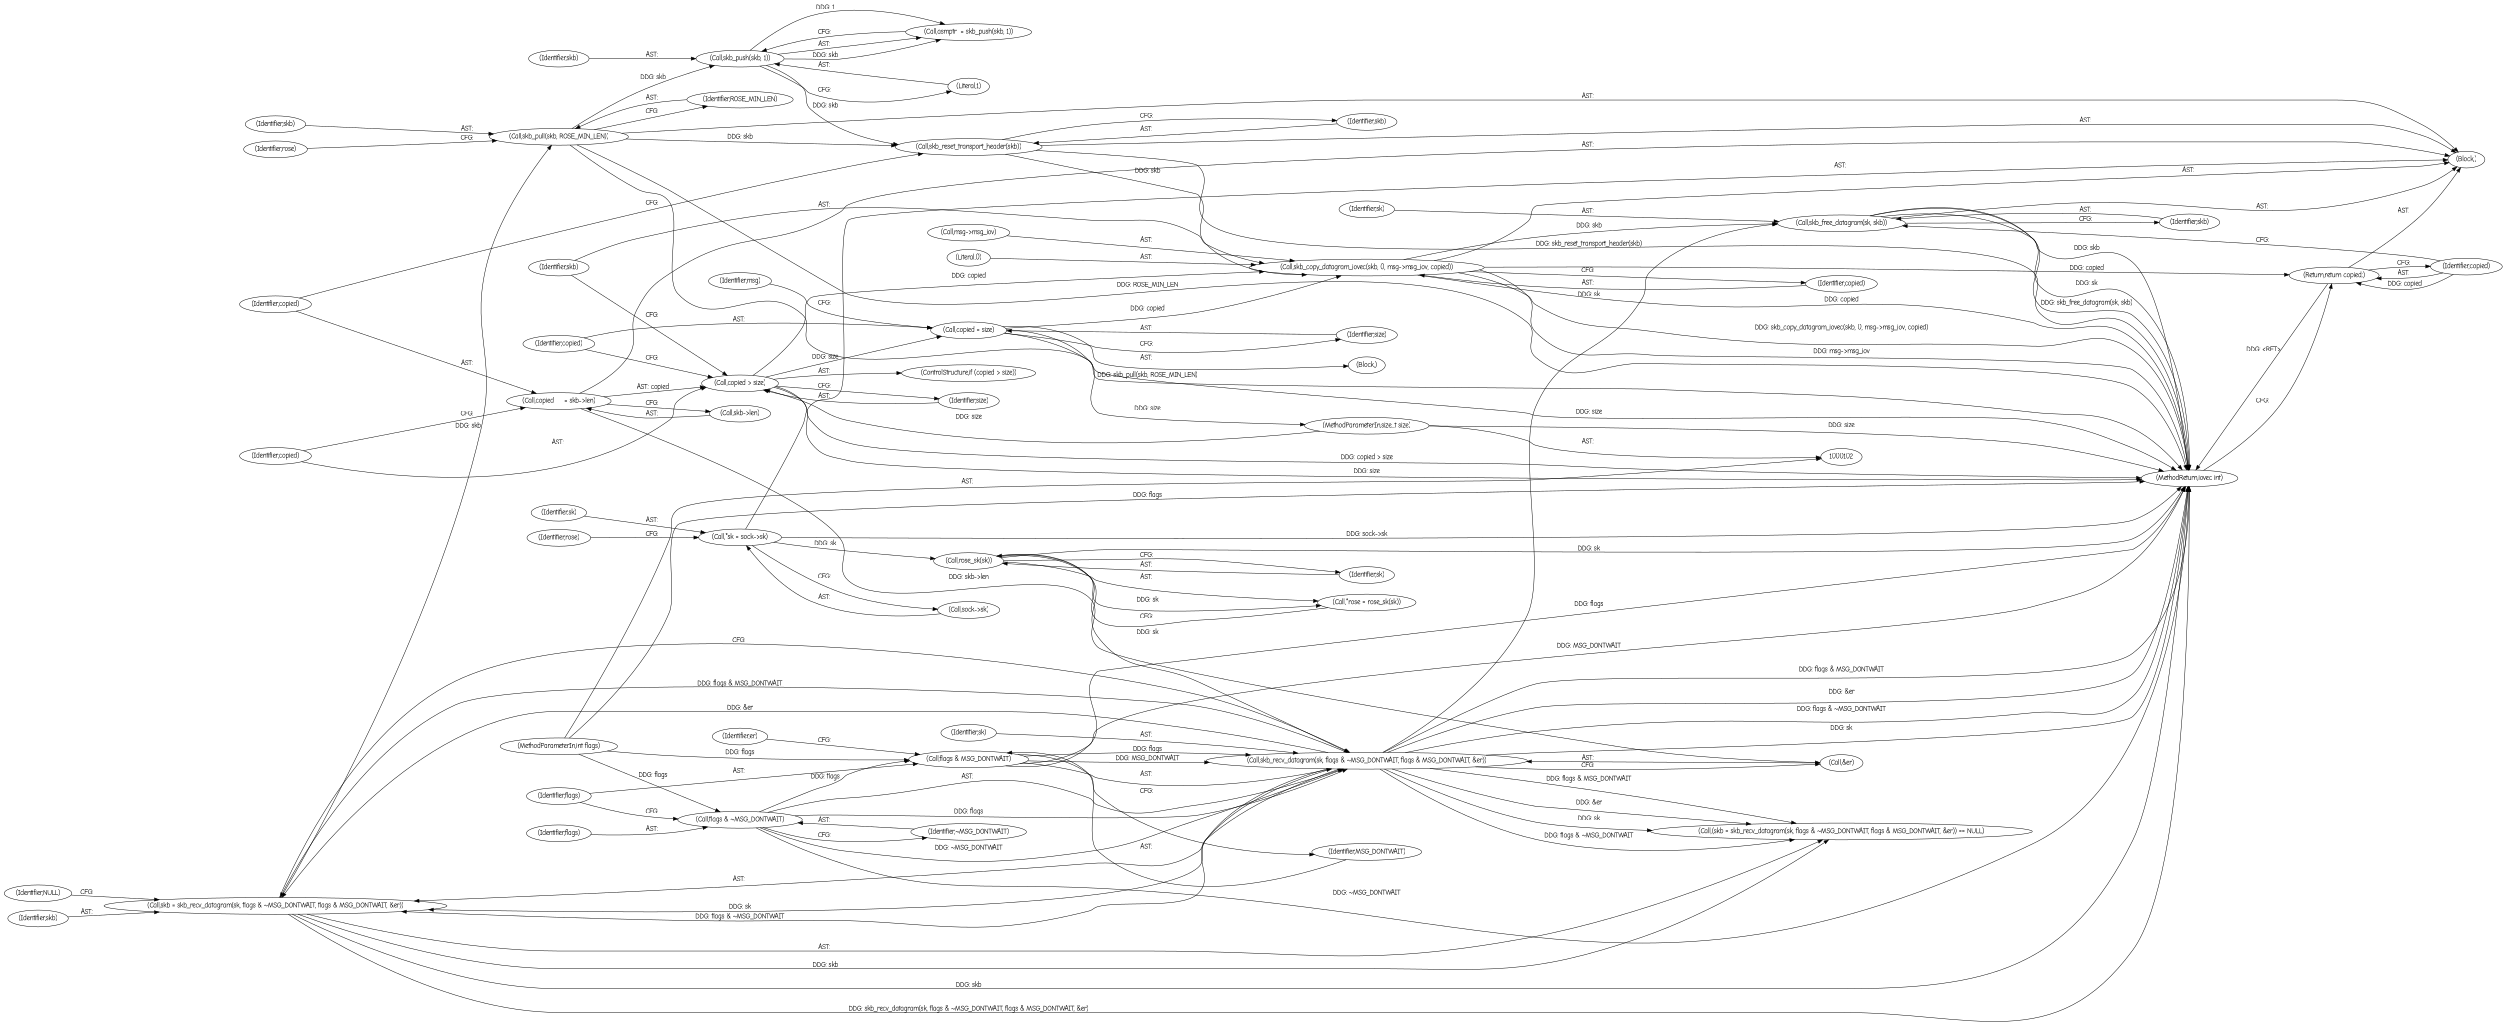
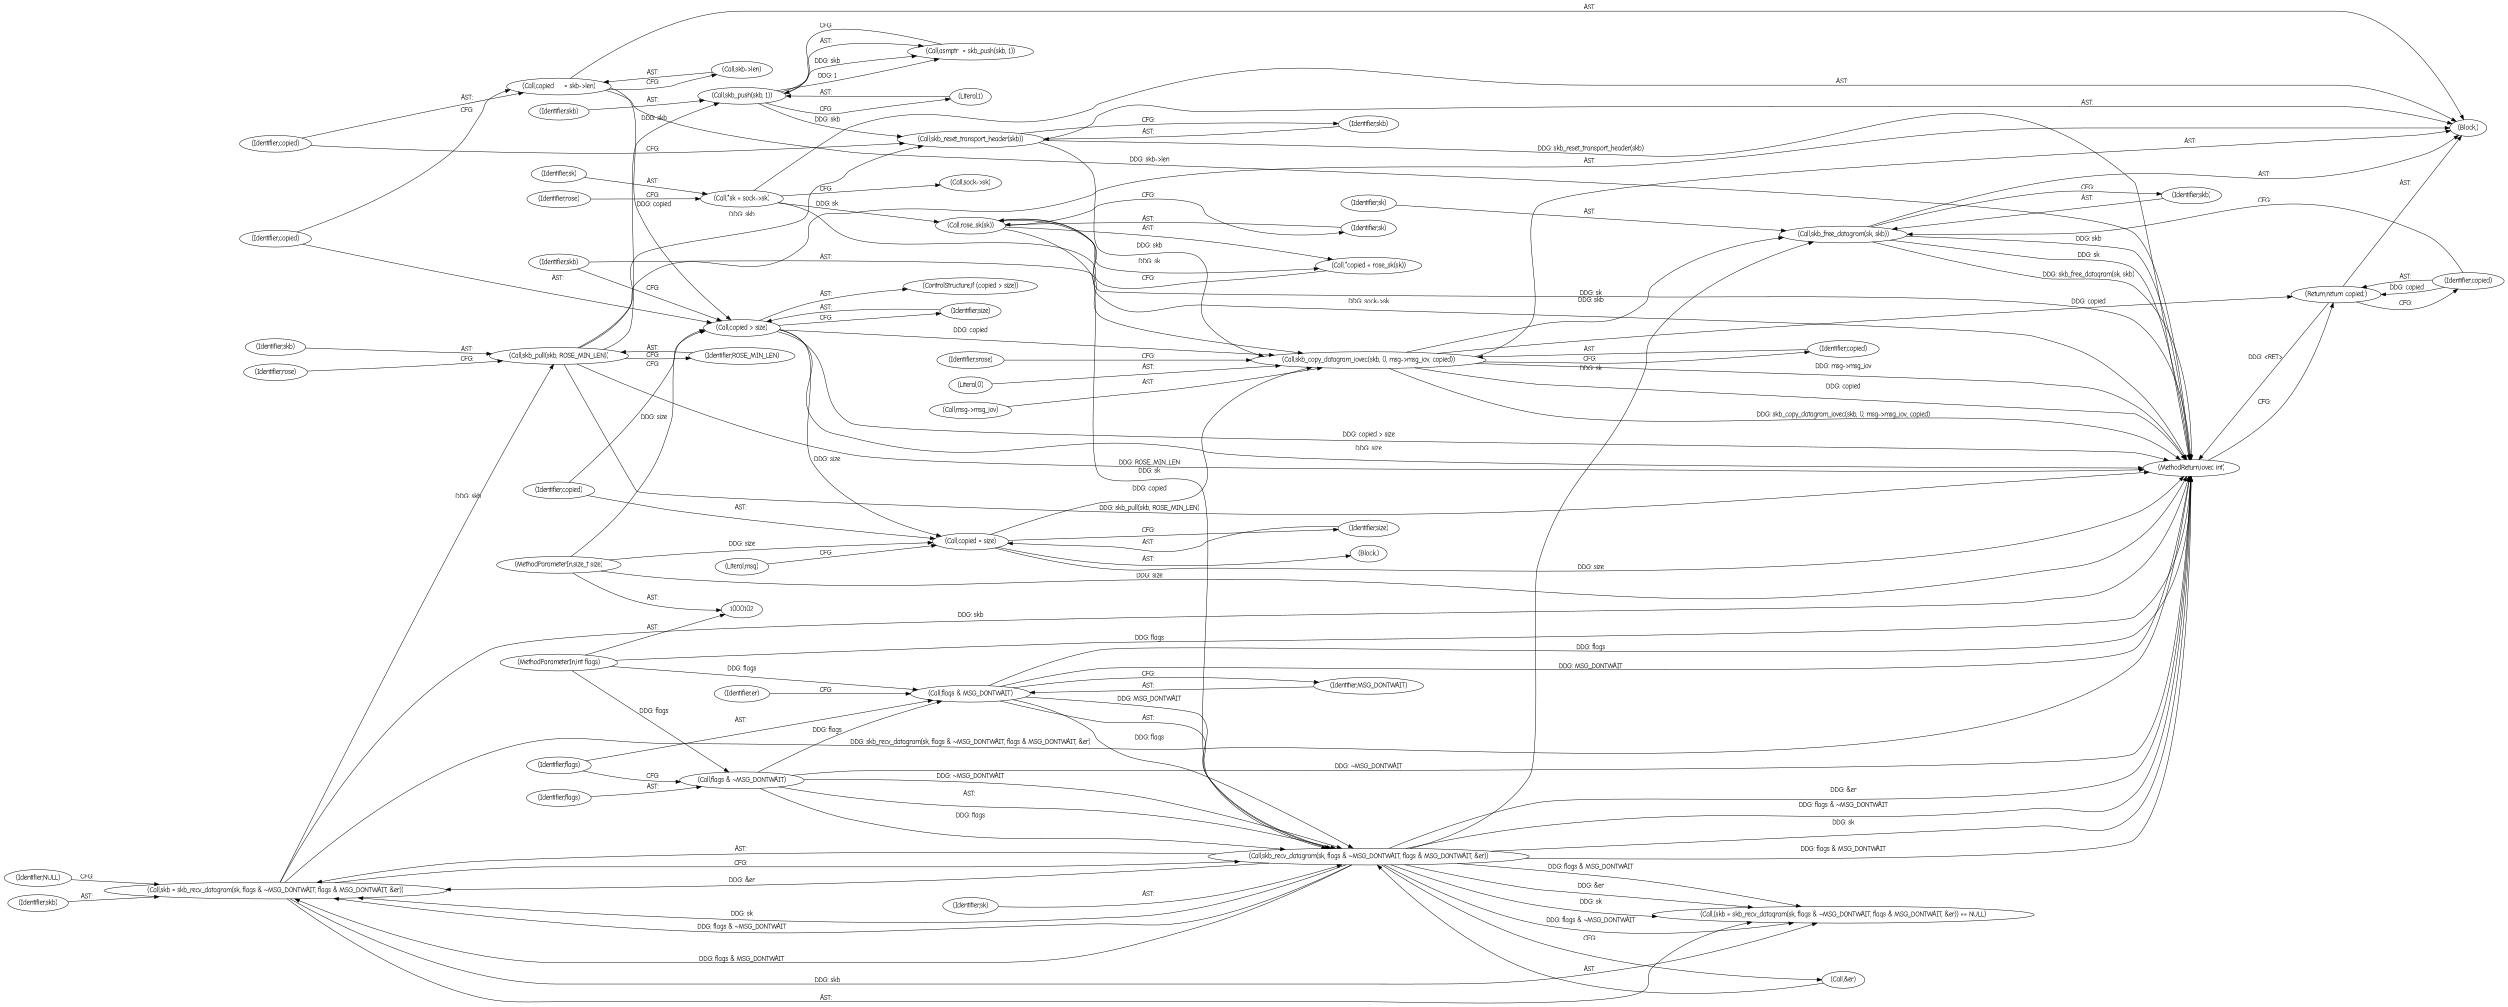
node "(Identifier,msg)": label "(Identifier,msg)" -> "(Literal,msg)"
node "(Identifier,srose)": added
edge "(Call,copied     = skb->len)" -> "(Call,copied > size)": label "AST: copied" -> "DDG: copied"
edge "(Call,copied = size)" -> "(MethodParameterIn,size_t size)": reversed
node "(Call,*rose = rose_sk(sk))": label "(Call,*rose = rose_sk(sk))" -> "(Call,*copied = rose_sk(sk))"
edge "(Call,sock->sk)" -> "(Call,*sk = sock->sk)": removed, label "AST:"
edge "(Call,copied     = skb->len)" -> "(Call,&er)": now "(Call,copied     = skb->len)" -> "(MethodReturn,iovec int)"
node "(Identifier,~MSG_DONTWAIT)": removed
